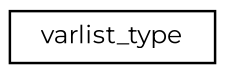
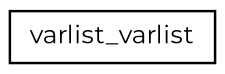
node "varlist_type": label "varlist_type" -> "varlist_varlist"
